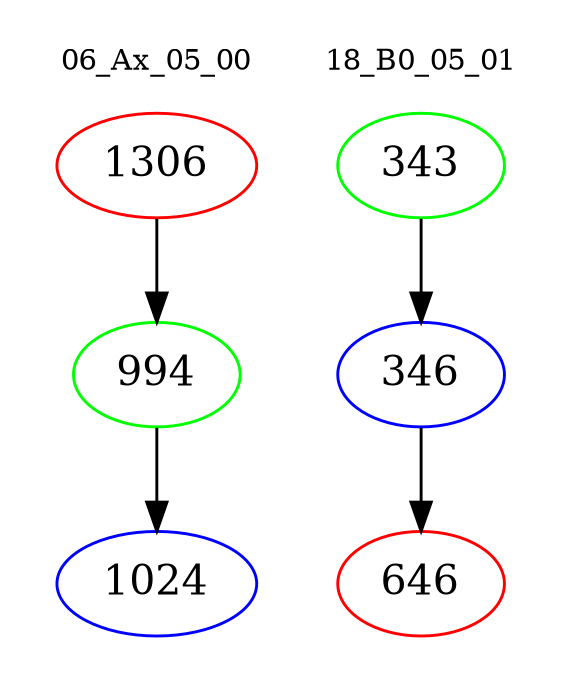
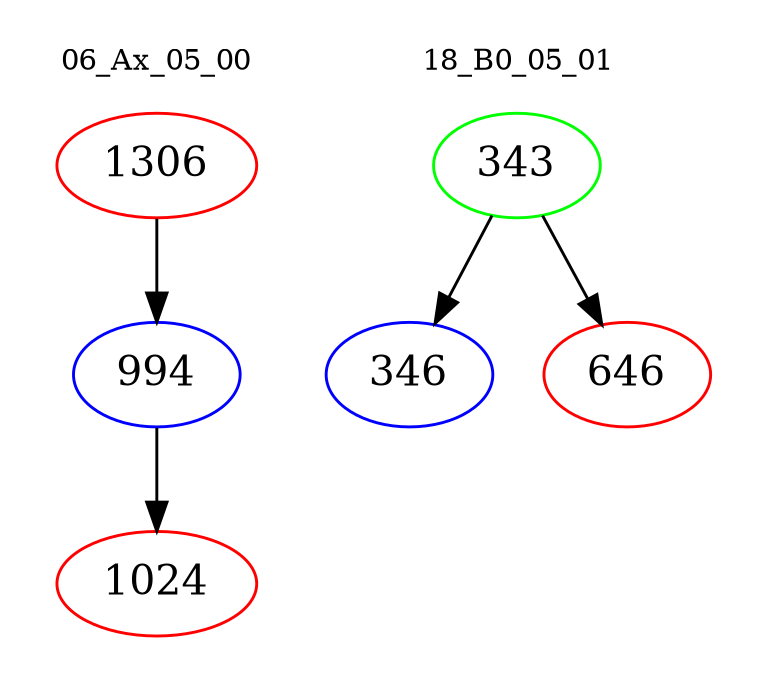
node "994": color green -> blue
edge "346" -> "646": now "343" -> "646"
node "1024": color blue -> red
